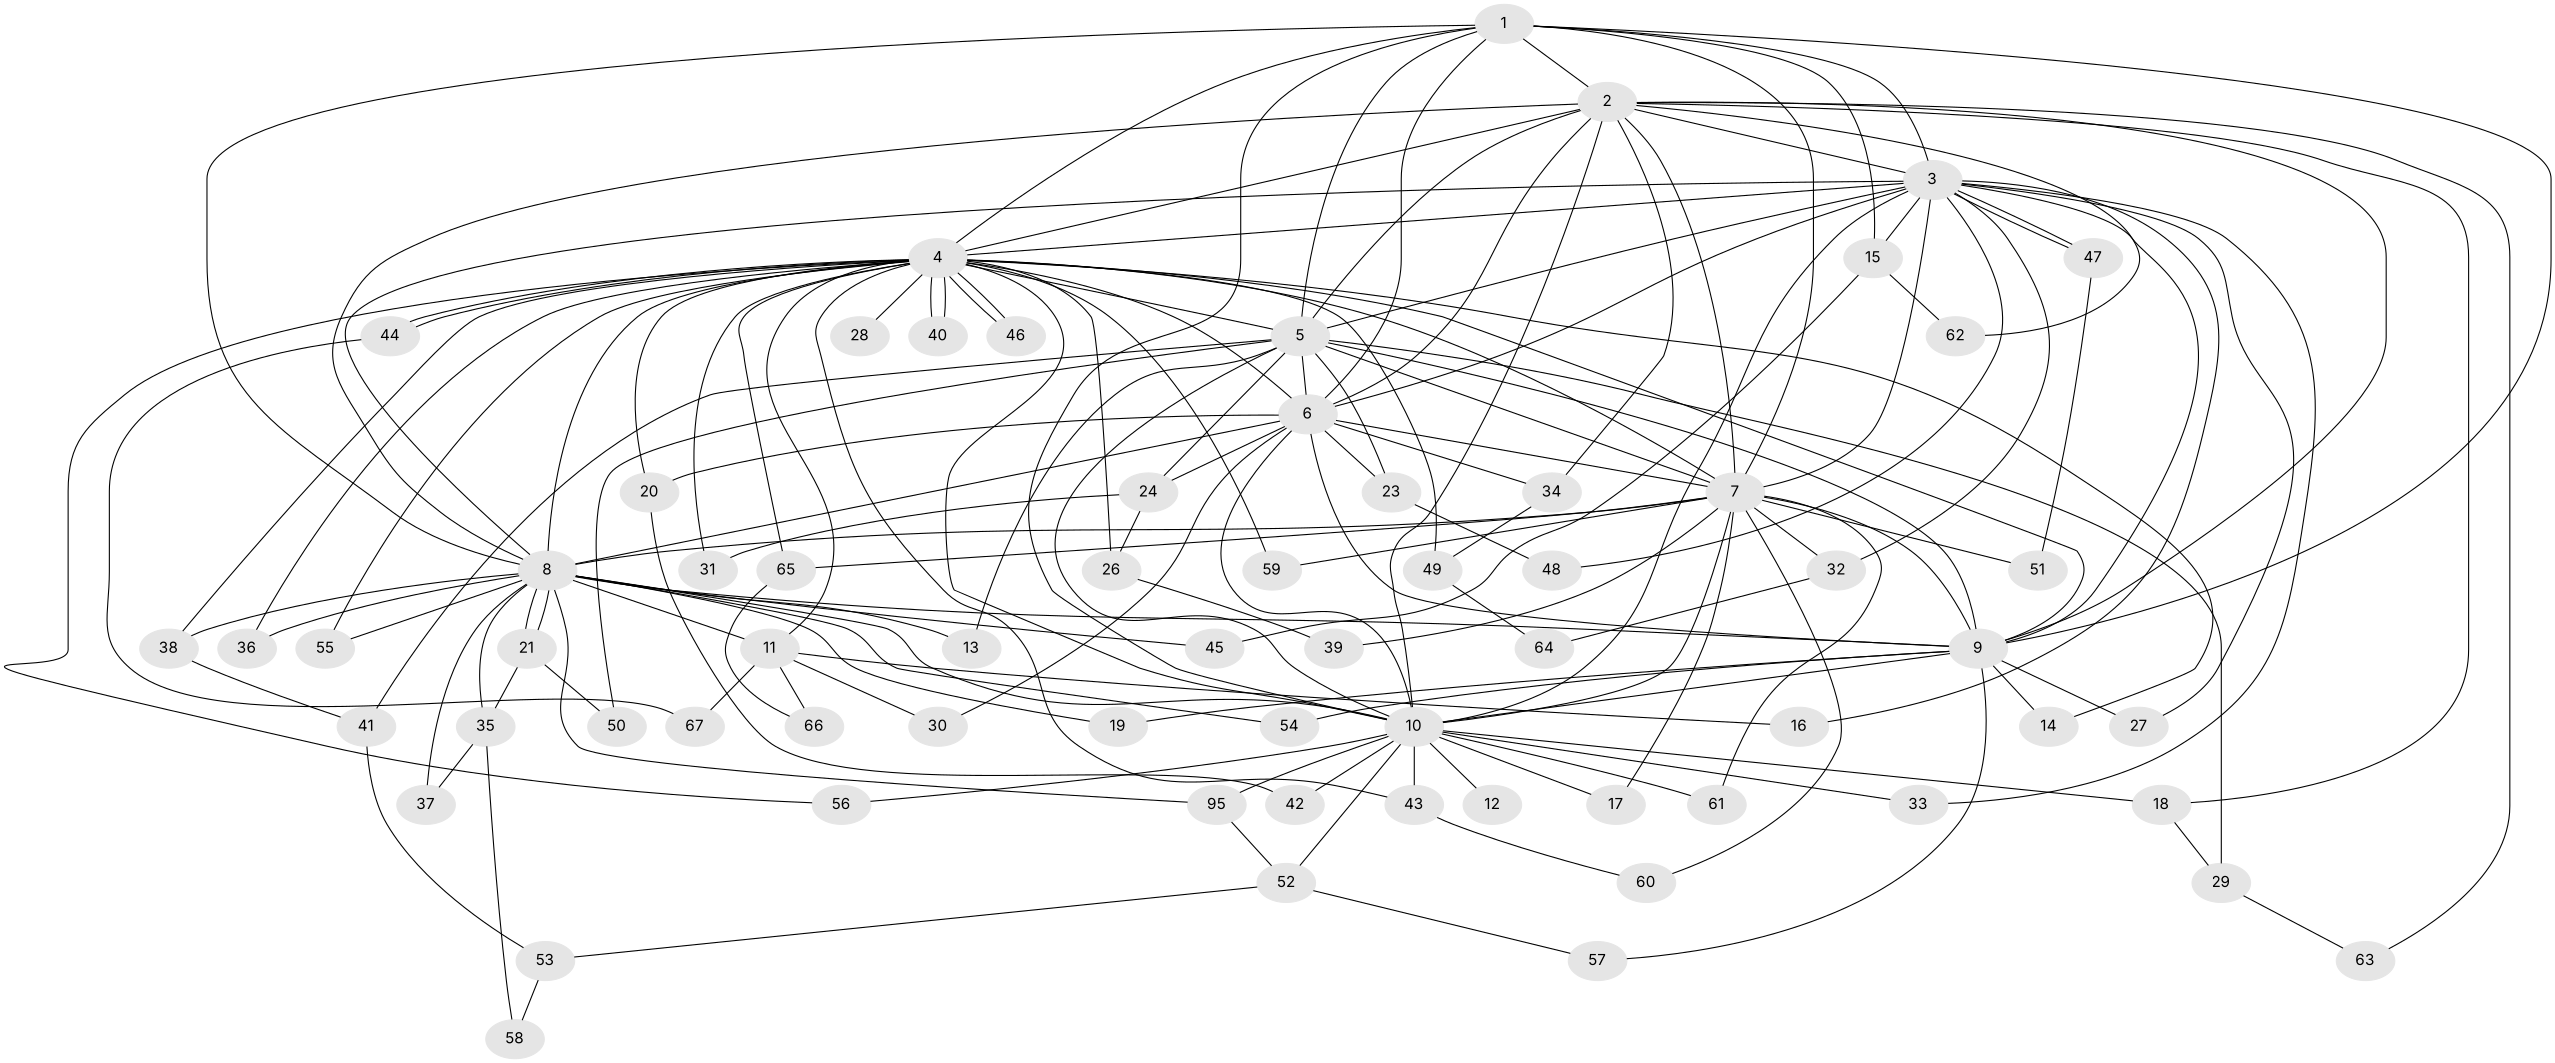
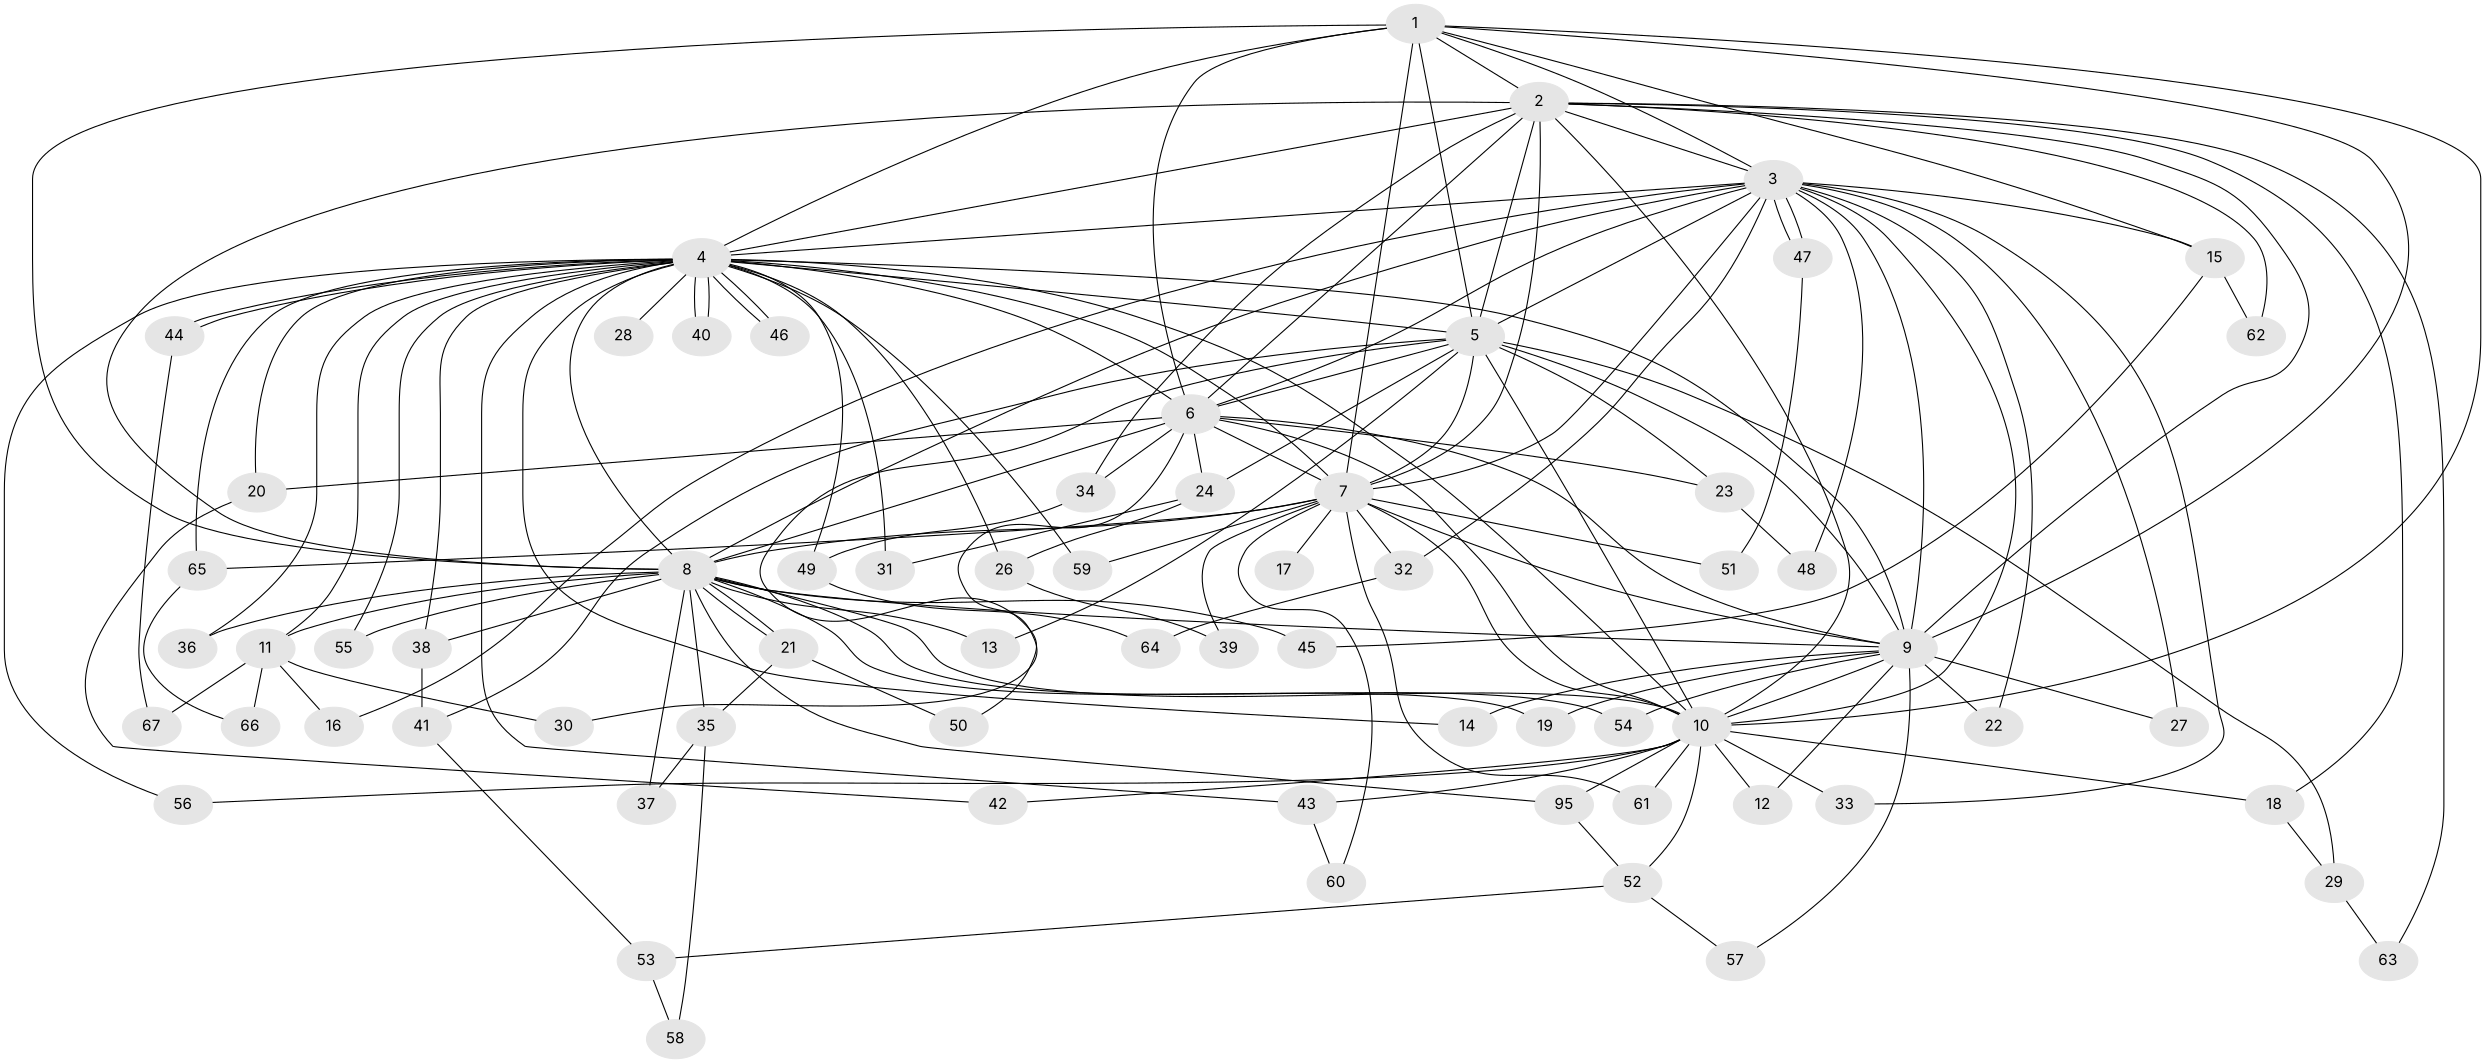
edge "9" -- "12": added
node "22": added
edge "10" -- "17": removed
